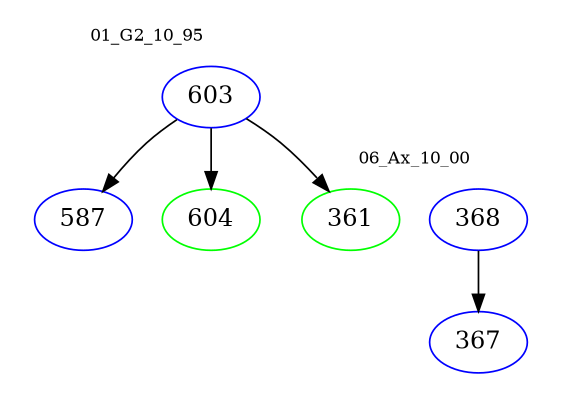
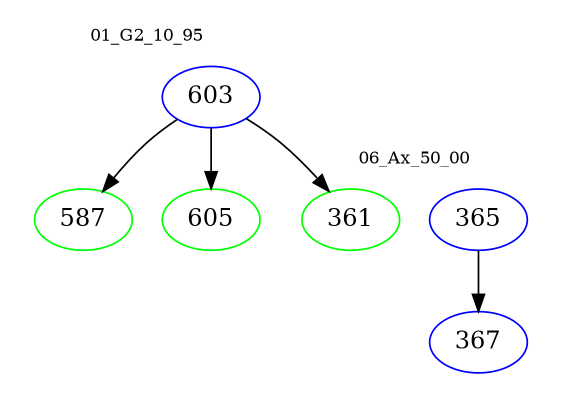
cluster "06_Ax_10_00": label "06_Ax_10_00" -> "06_Ax_50_00"
node "587": color blue -> green
node "604": label "604" -> "605"
node "368": label "368" -> "365"
